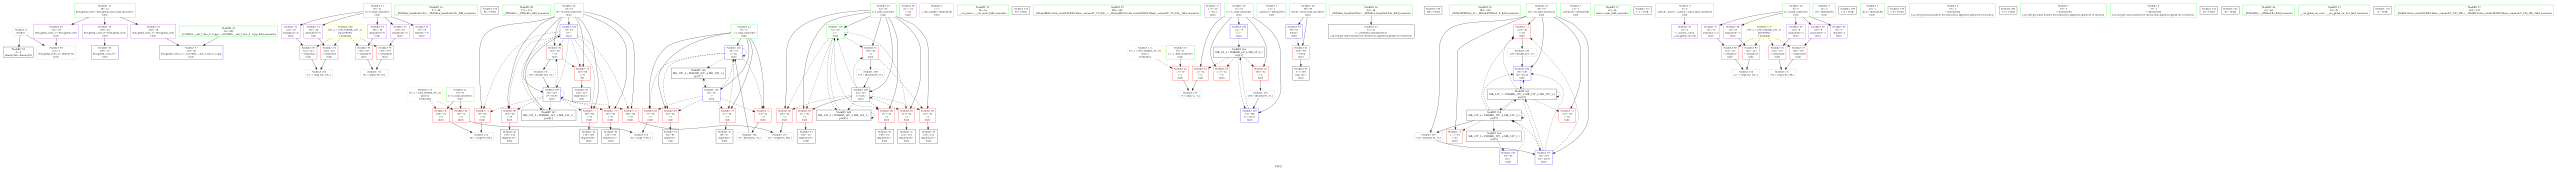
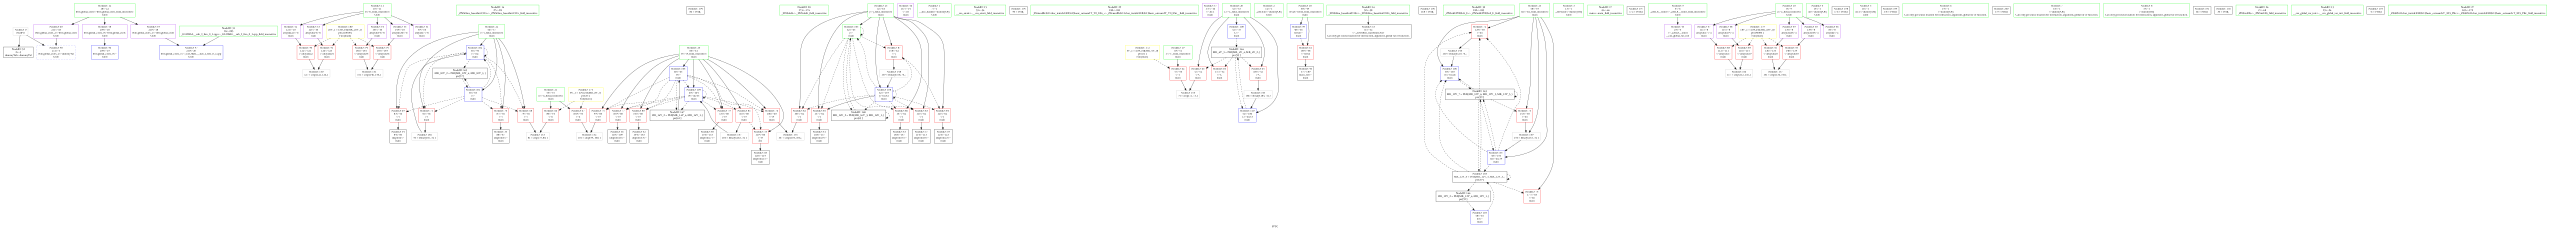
edge "NodeID: 104" -> "NodeID: 81": removed
edge "NodeID: 158" -> "NodeID: 149": now "NodeID: 73" -> "NodeID: 149"
